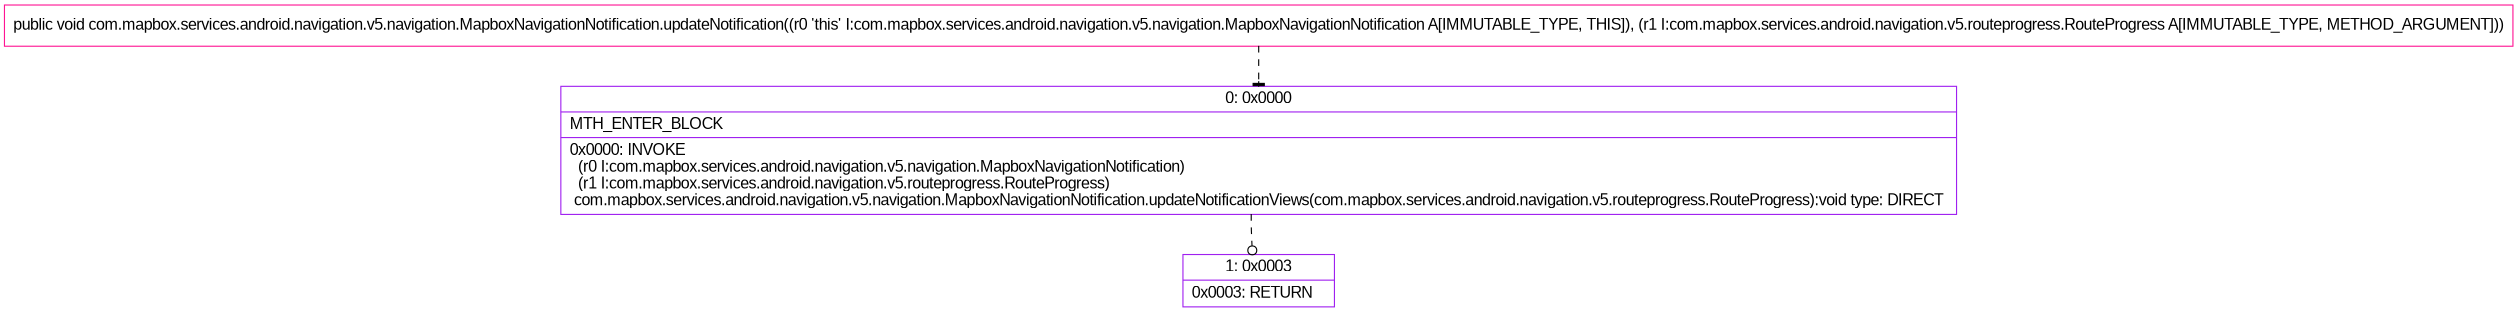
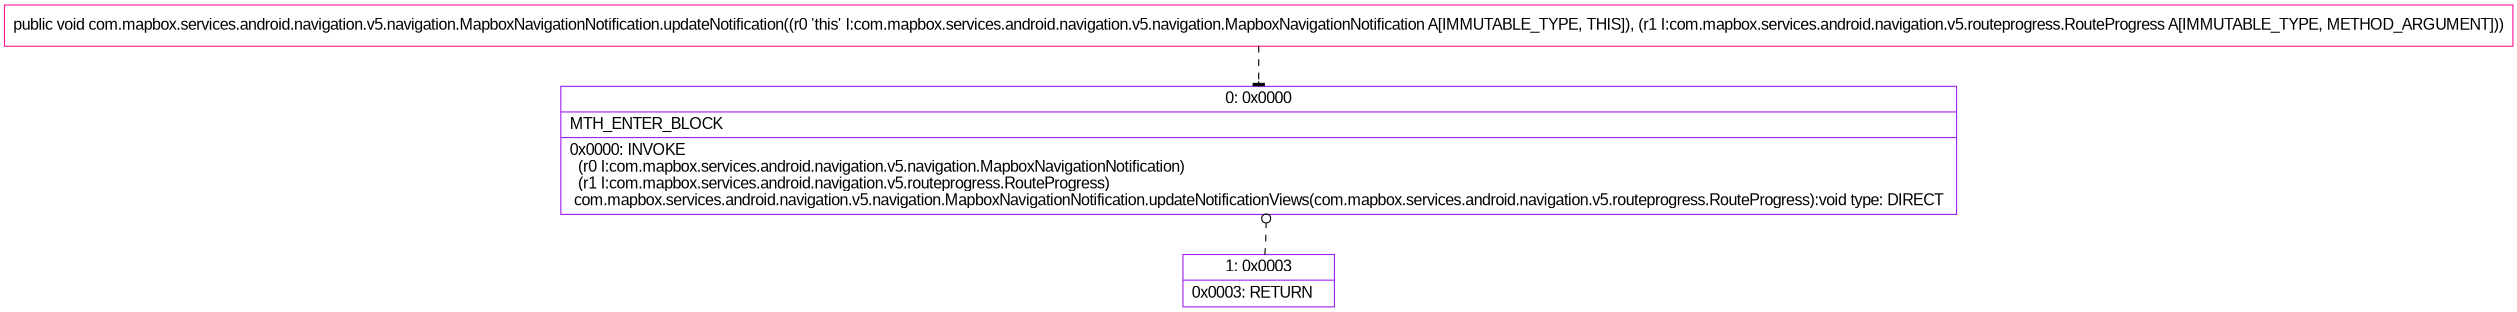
edge "0: 0x0000" -> "1: 0x0003": reversed
